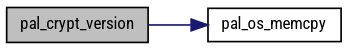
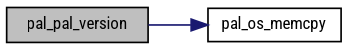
node "pal_crypt_version": label "pal_crypt_version" -> "pal_pal_version"
